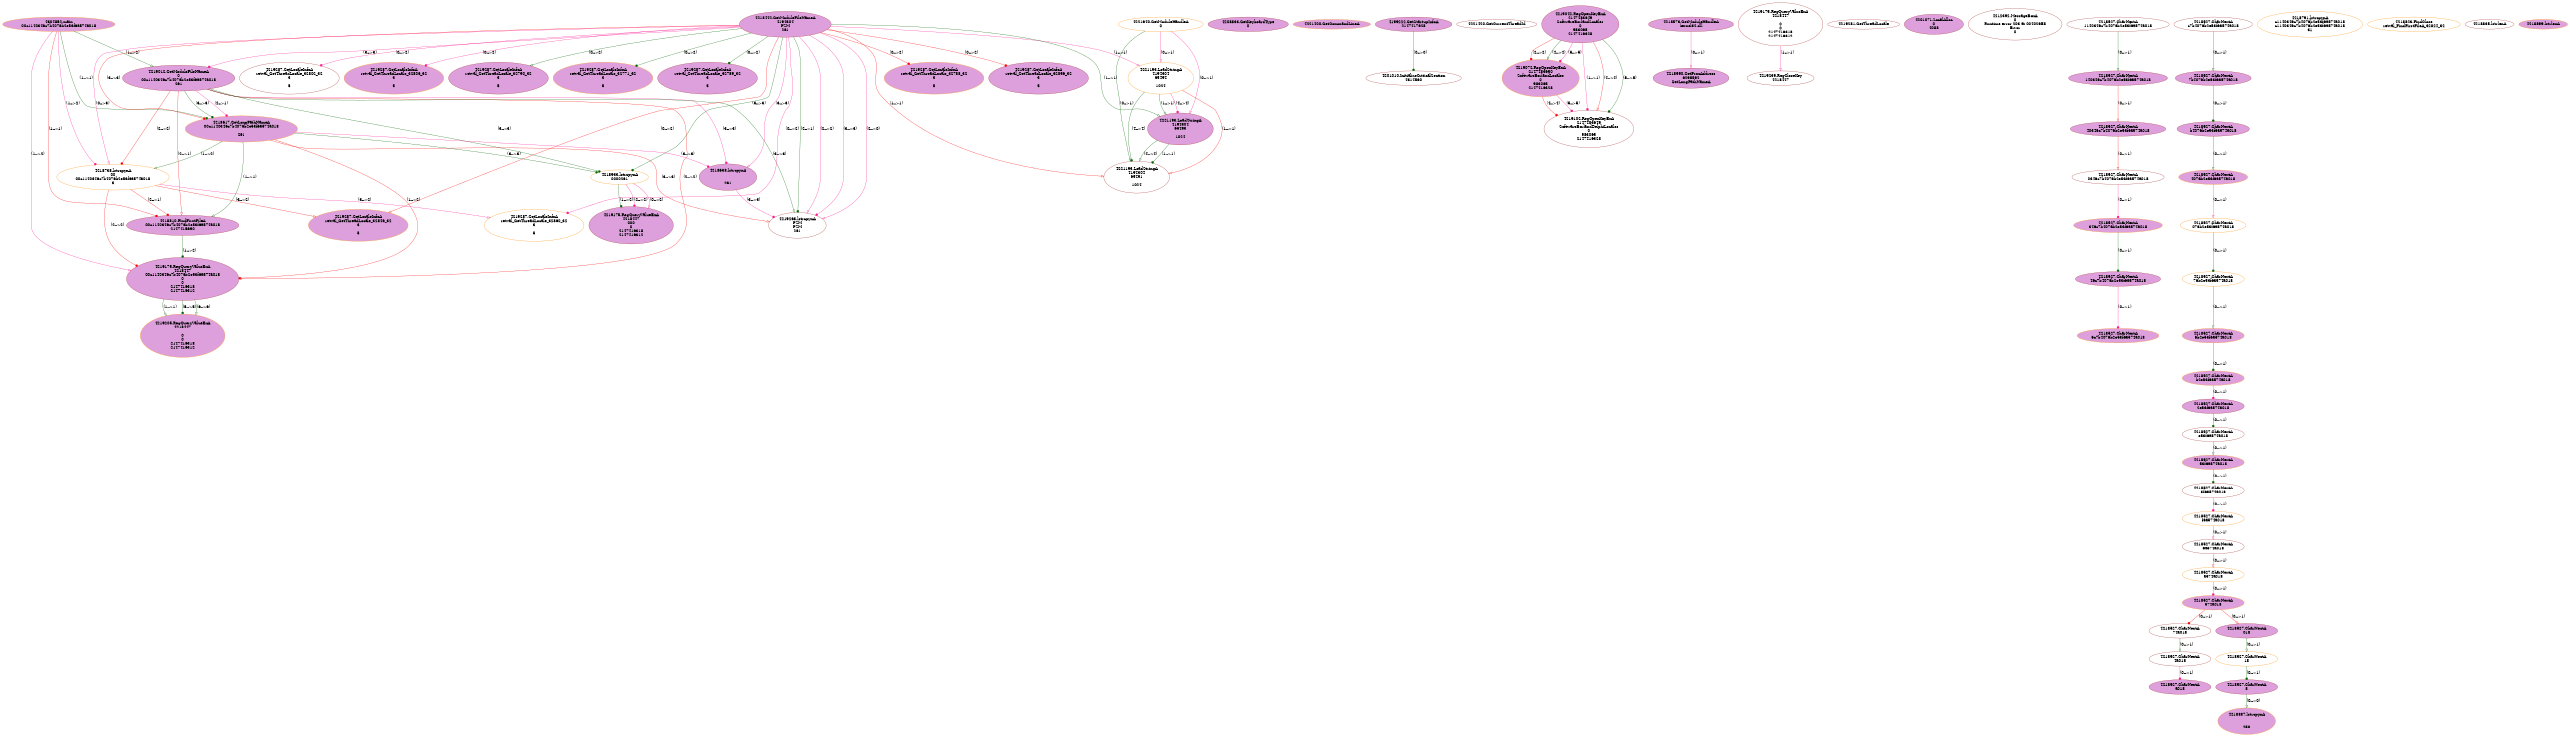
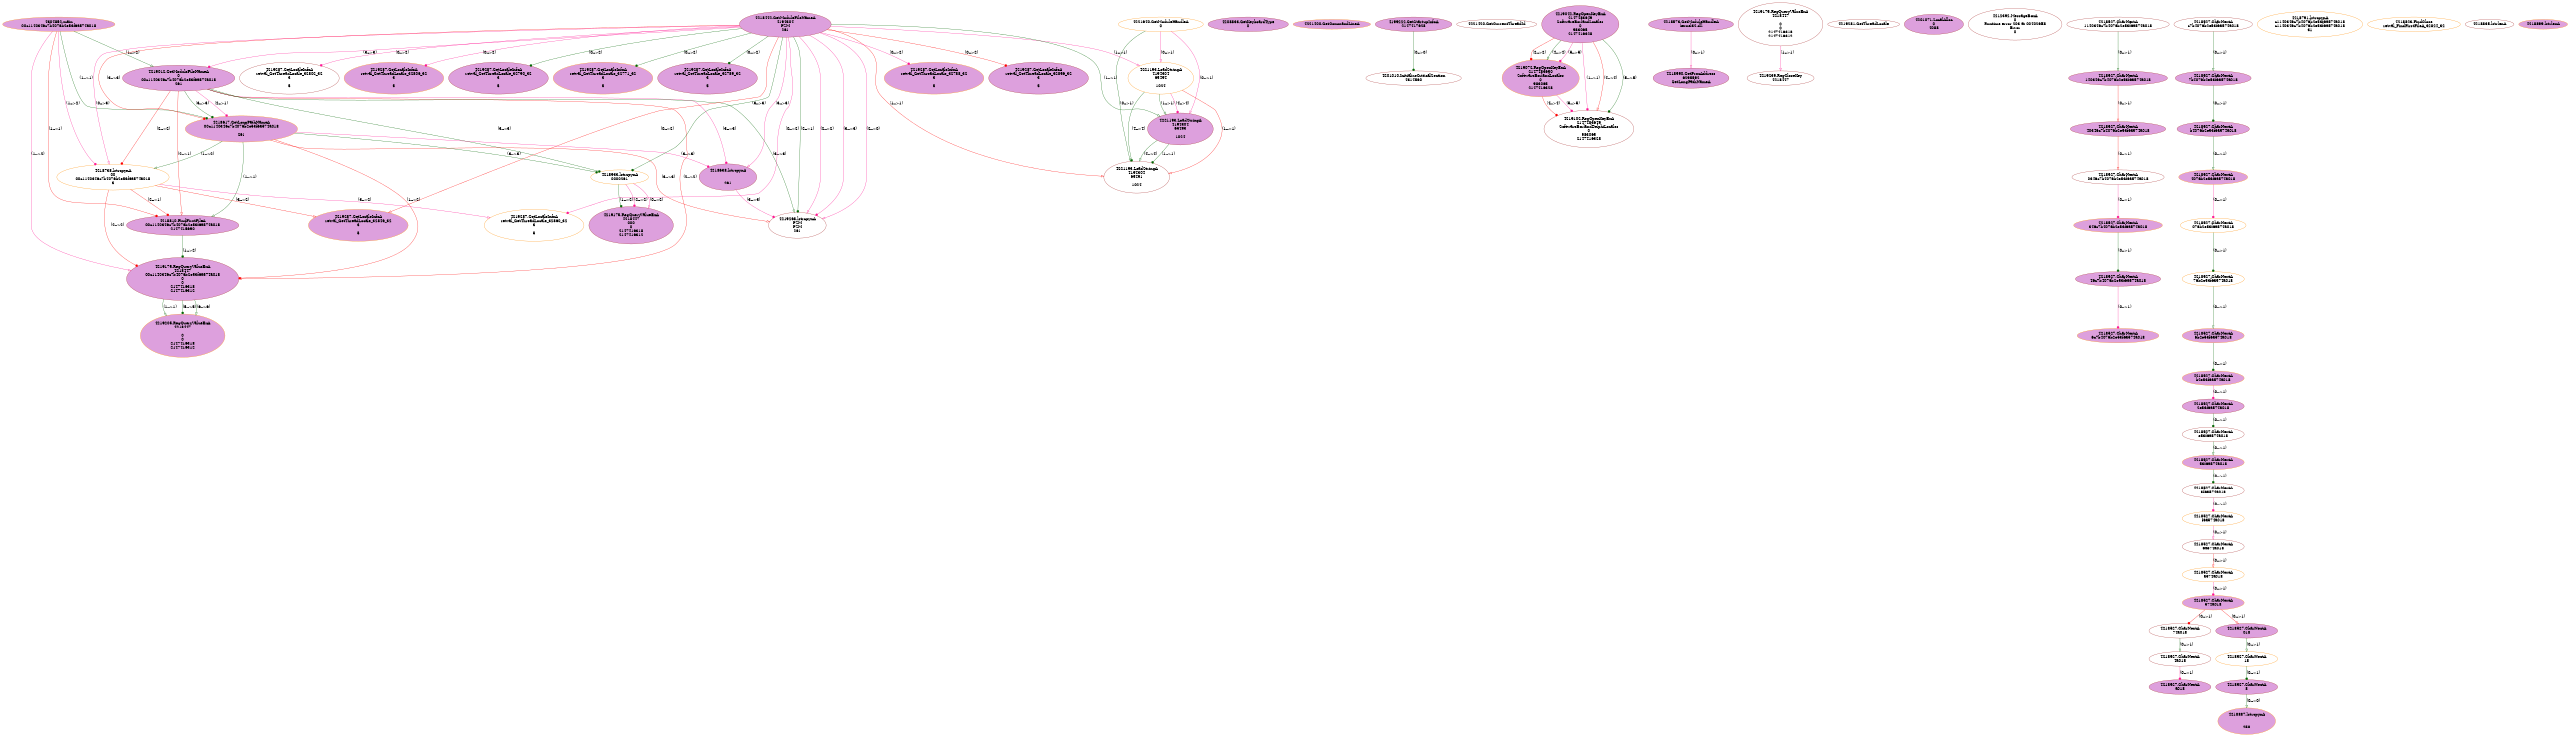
edge "4218442.GetModuleFileNameA 4194304 PZM 261" -> "4219287.GetLocaleInfoA retval_GetThreadLocale_32790_32 3 5": arrowhead onormal -> dot
edge "4218442.GetModuleFileNameA 4194304 PZM 261" -> "4219287.GetLocaleInfoA retval_GetThreadLocale_32788_32 3 5": color red -> deeppink
edge "4218527.CharNextA 4076b2e53f6a574a018" -> "4218527.CharNextA 076b2e53f6a574a018": arrowhead onormal -> dot
